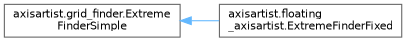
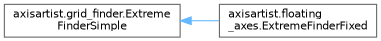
node "axisartist.floating _axisartist.ExtremeFinderFixed": label "axisartist.floating _axisartist.ExtremeFinderFixed" -> "axisartist.floating _axes.ExtremeFinderFixed"
